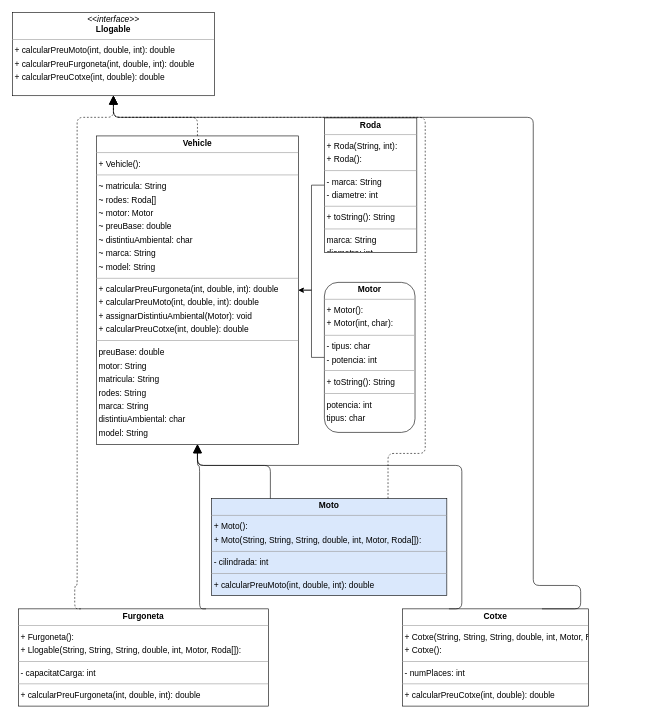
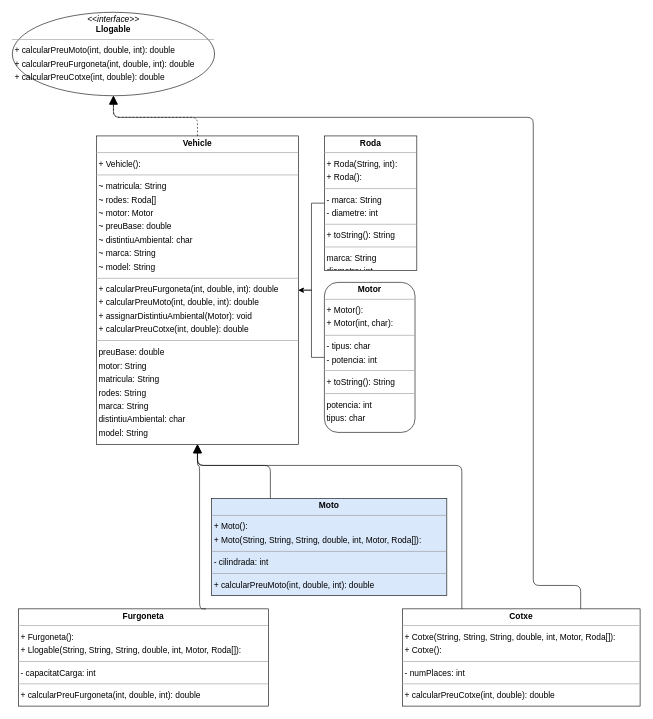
node "<<interface>> Llogable + calcularPreuMoto(int, double, int): double + calcularPreuFurgoneta(int, double, int): double + calcularPreuCotxe(int, double): double": shape rectangle -> ellipse
node "Roda + Roda(String, int): + Roda(): - marca: String - diametre: int + toString(): String marca: String diametre: int": moved (371, 185) -> (371, 203)
edge "Moto + Moto(): + Moto(String, String, String, double, int, Motor, Roda[]): - cilindrada: int + calcularPreuMoto(int, double, int): double cilindrada: int" -> "<<interface>> Llogable + calcularPreuMoto(int, double, int): double + calcularPreuFurgoneta(int, double, int): double + calcularPreuCotxe(int, double): double": removed
edge "Furgoneta + Furgoneta(): + Llogable(String, String, String, double, int, Motor, Roda[]): - capacitatCarga: int + calcularPreuFurgoneta(int, double, int): double capacitatCarga: int" -> "<<interface>> Llogable + calcularPreuMoto(int, double, int): double + calcularPreuFurgoneta(int, double, int): double + calcularPreuCotxe(int, double): double": removed
node "Cotxe + Cotxe(String, String, String, double, int, Motor, Roda[]): + Cotxe(): - numPlaces: int + calcularPreuCotxe(int, double): double numPlaces: int": size 186x97 -> 238x97
